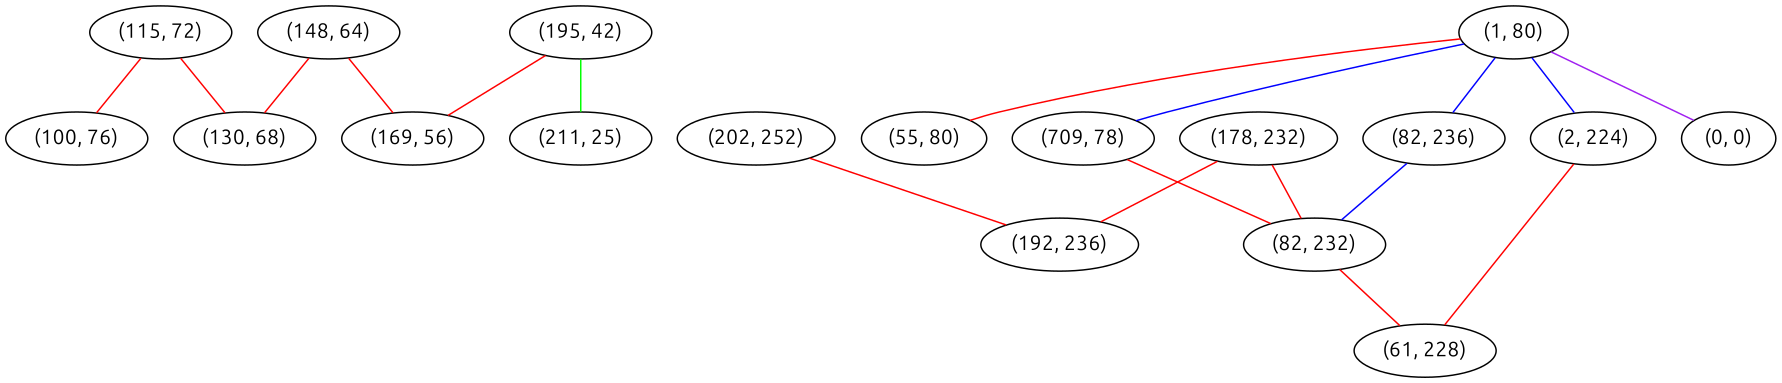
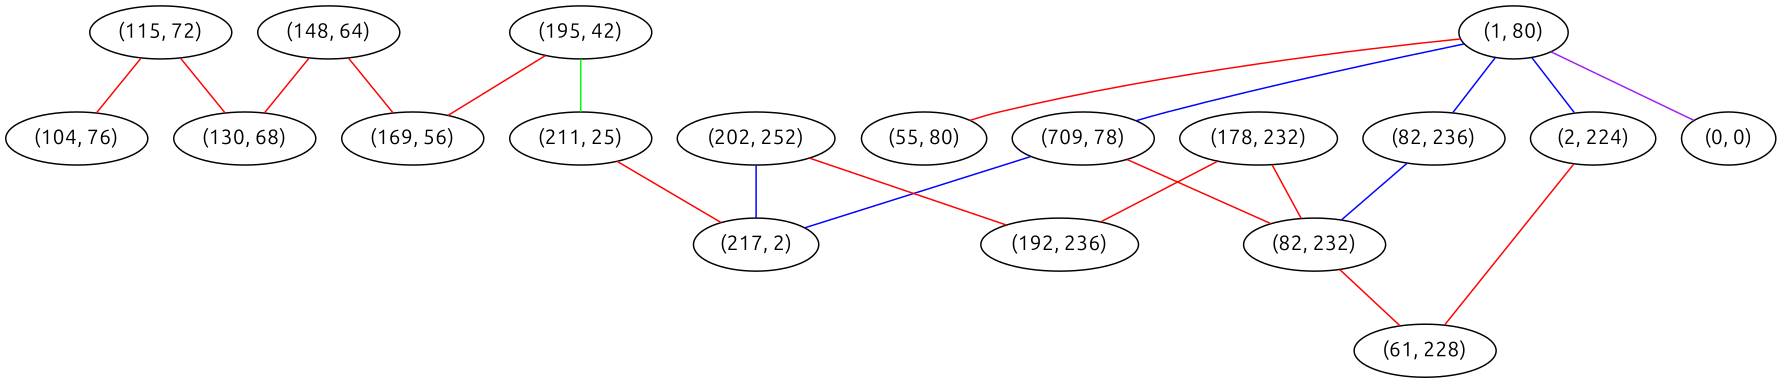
node "(100, 76)": label "(100, 76)" -> "(104, 76)"
node "(217, 2)": added
